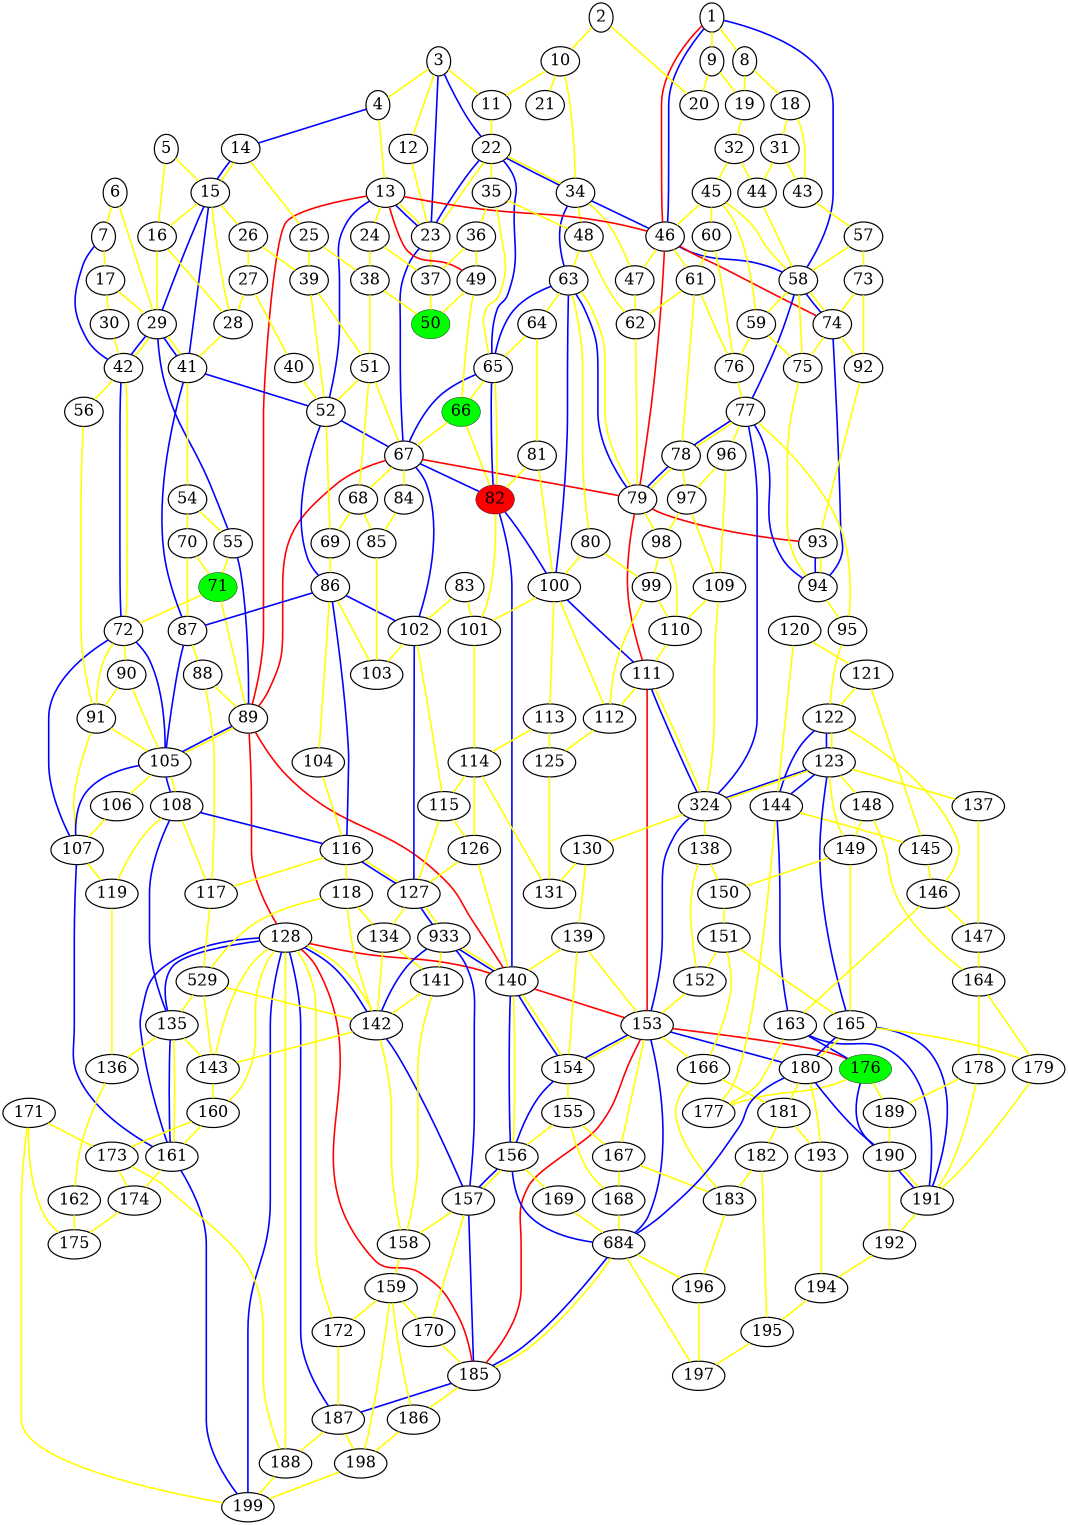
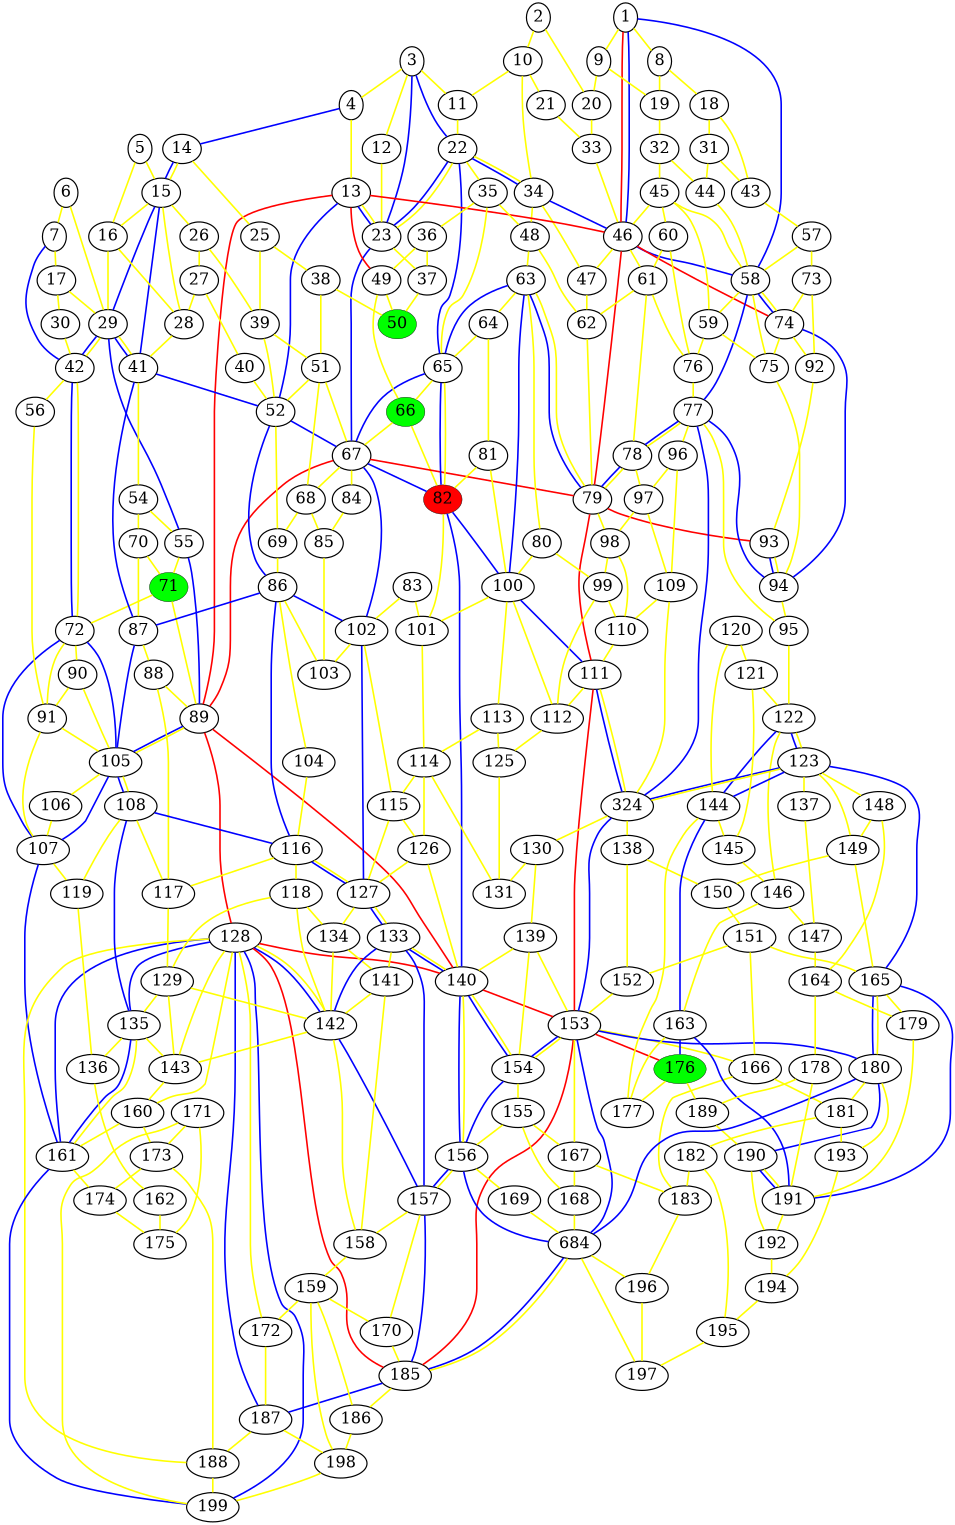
node "33": added
edge "34" -- "63": removed
node "24": removed
node "933": label "933" -> "133"
node "529": label "529" -> "129"
edge "176" -- "190": removed
